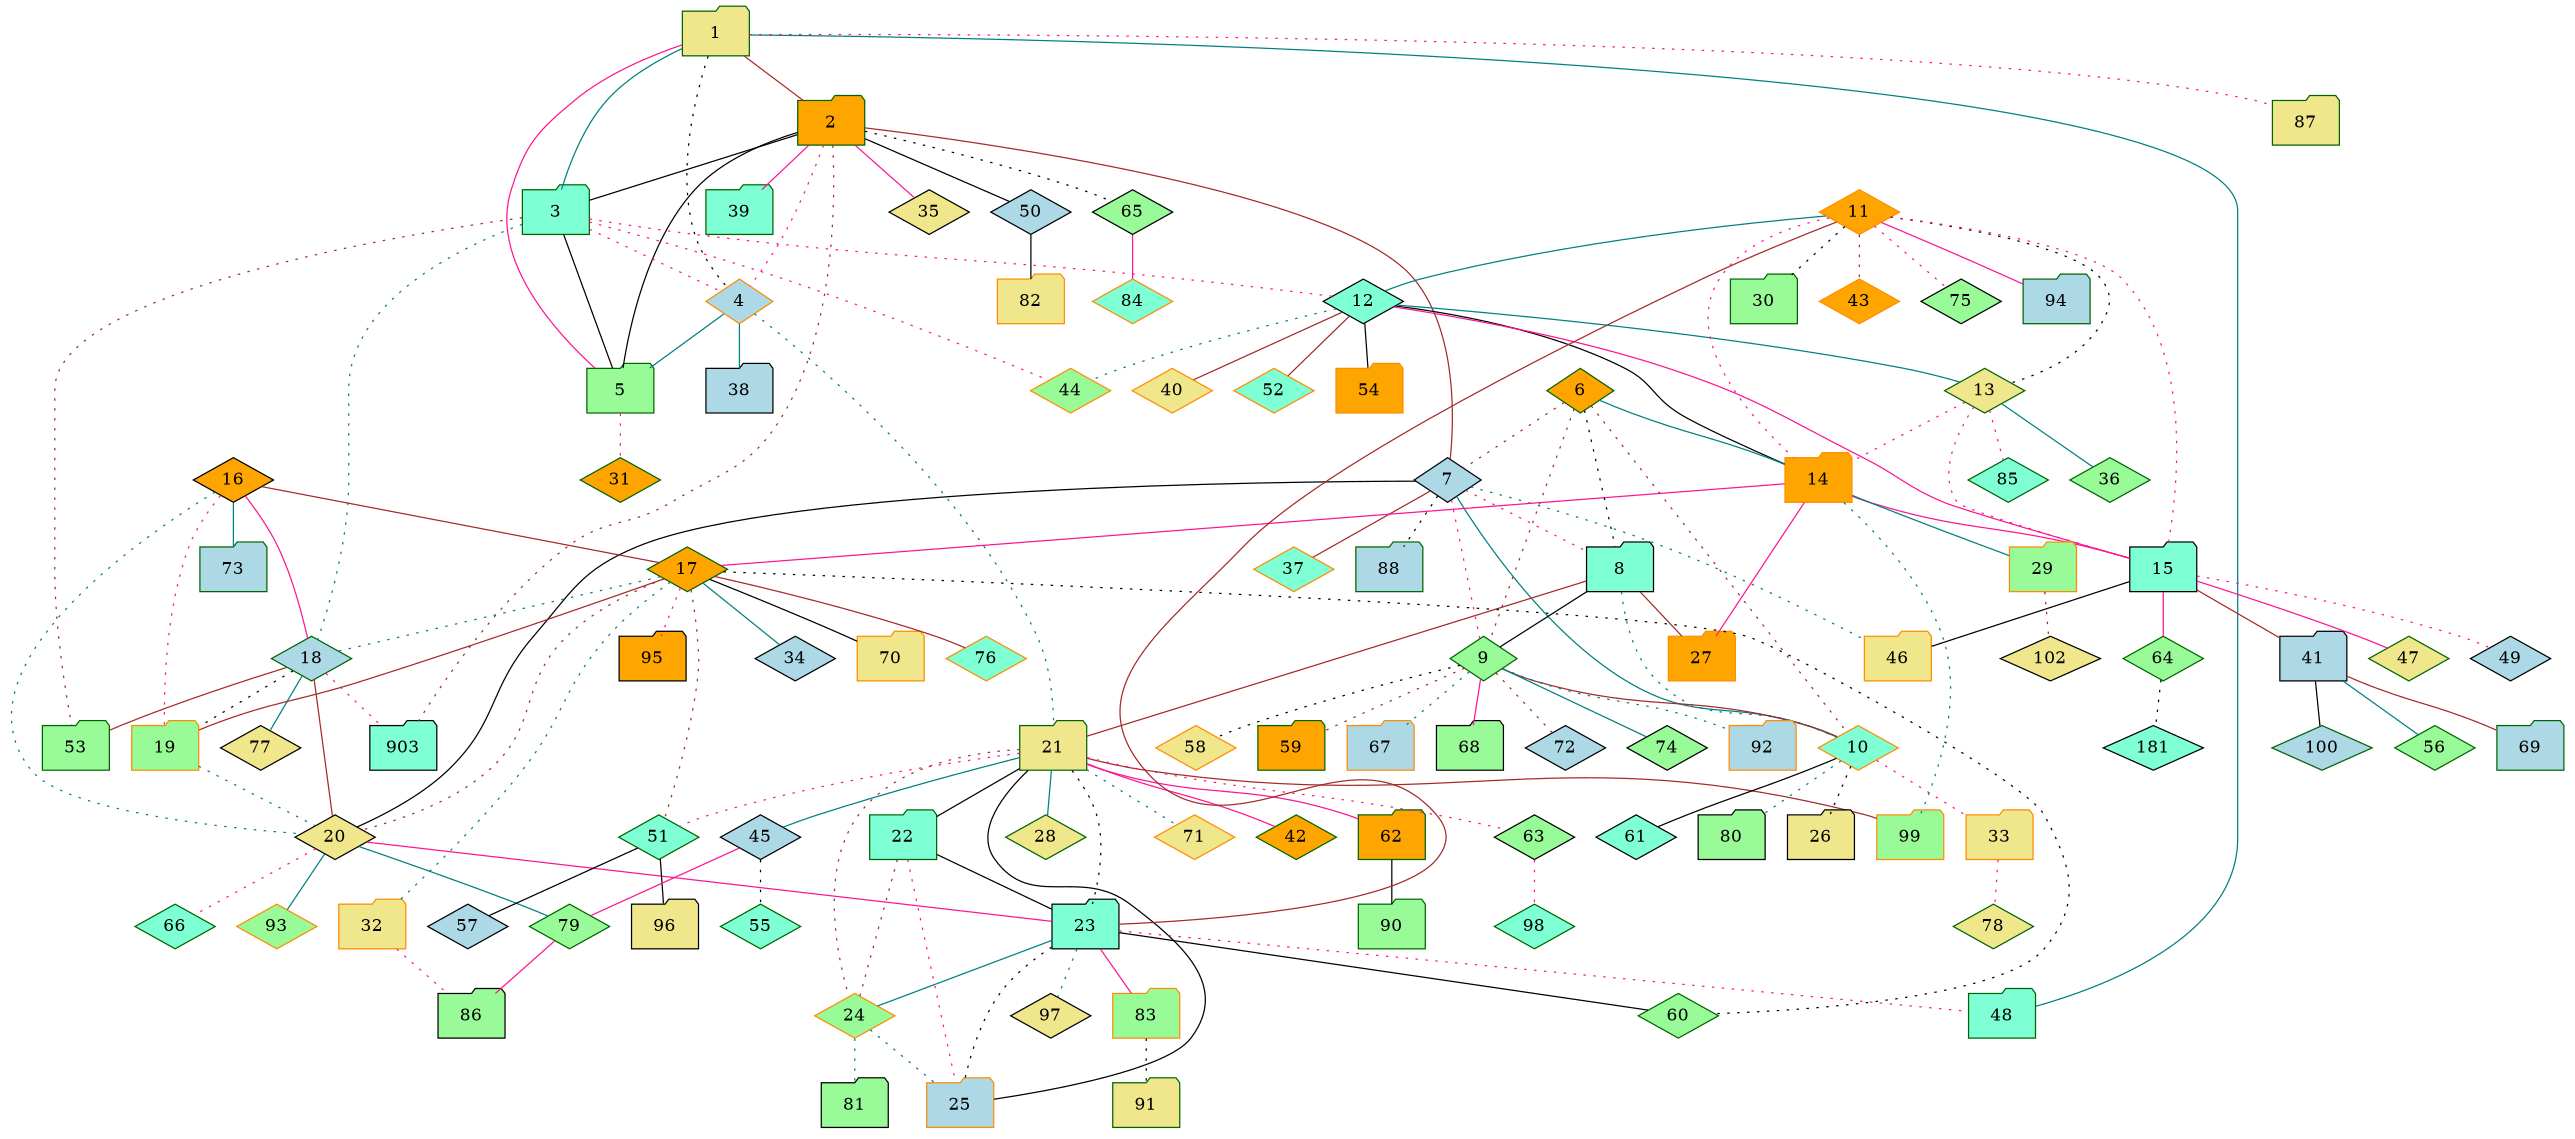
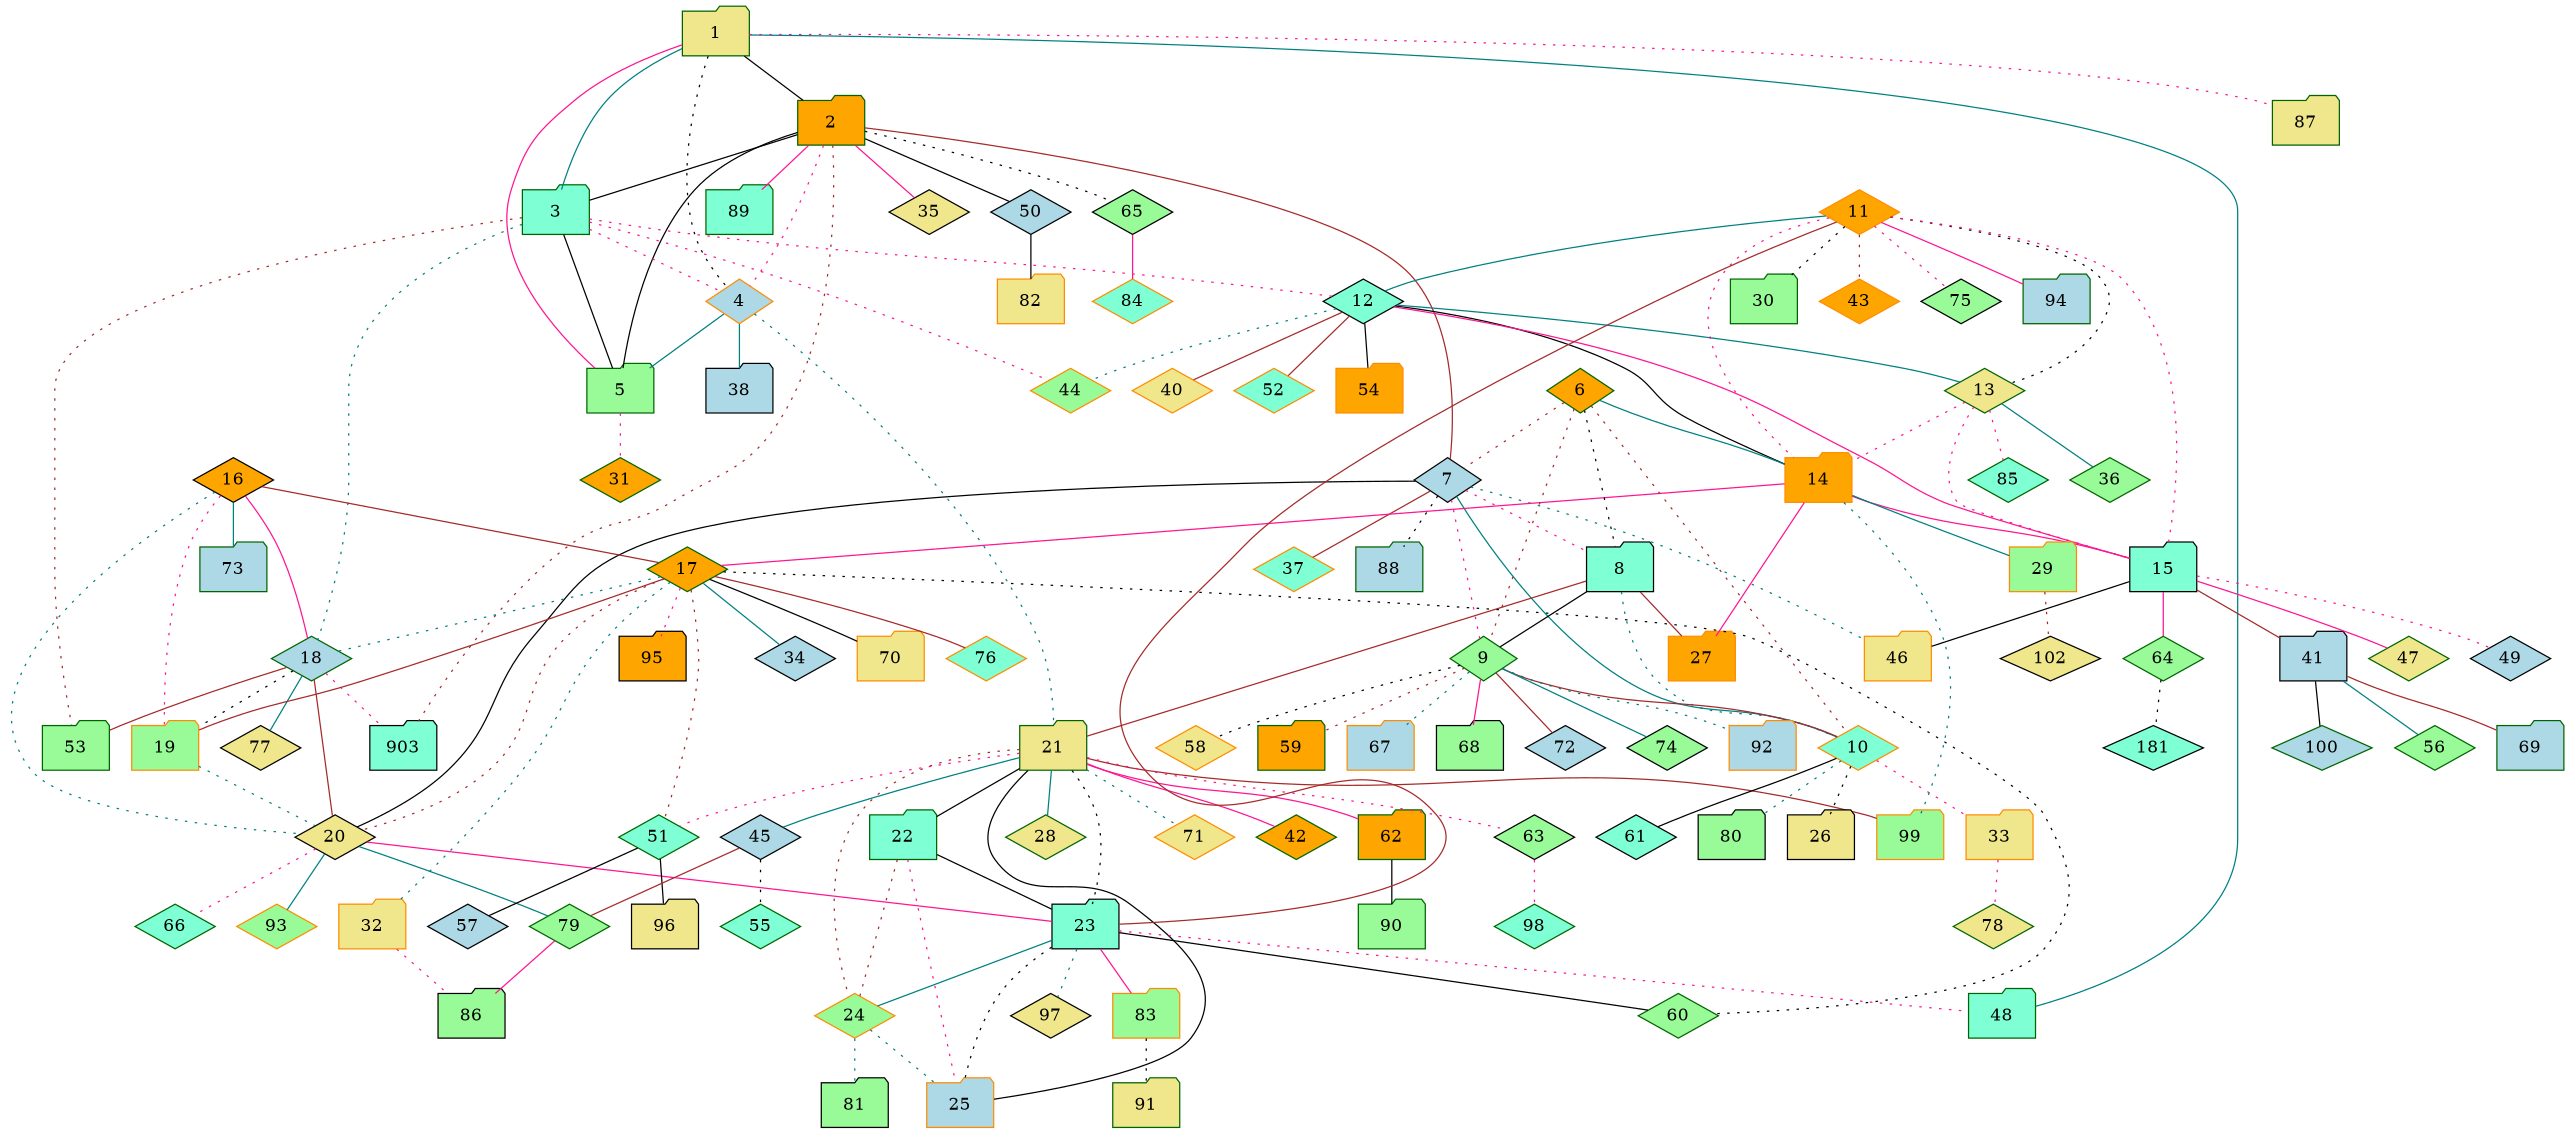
edge "1" -- "2": color brown -> black
node "39": label "39" -> "89"
edge "9" -- "72": style dotted -> solid
edge "45" -- "79": color deeppink -> brown
